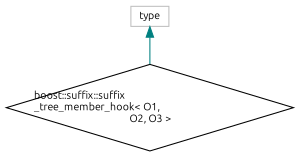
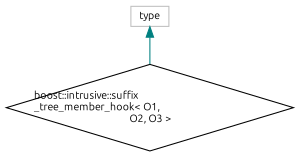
node "boost::suffix::suffix _tree_member_hook< O1, O2, O3 >": label "boost::suffix::suffix _tree_member_hook< O1, O2, O3 >" -> "boost::intrusive::suffix _tree_member_hook< O1, O2, O3 >"
